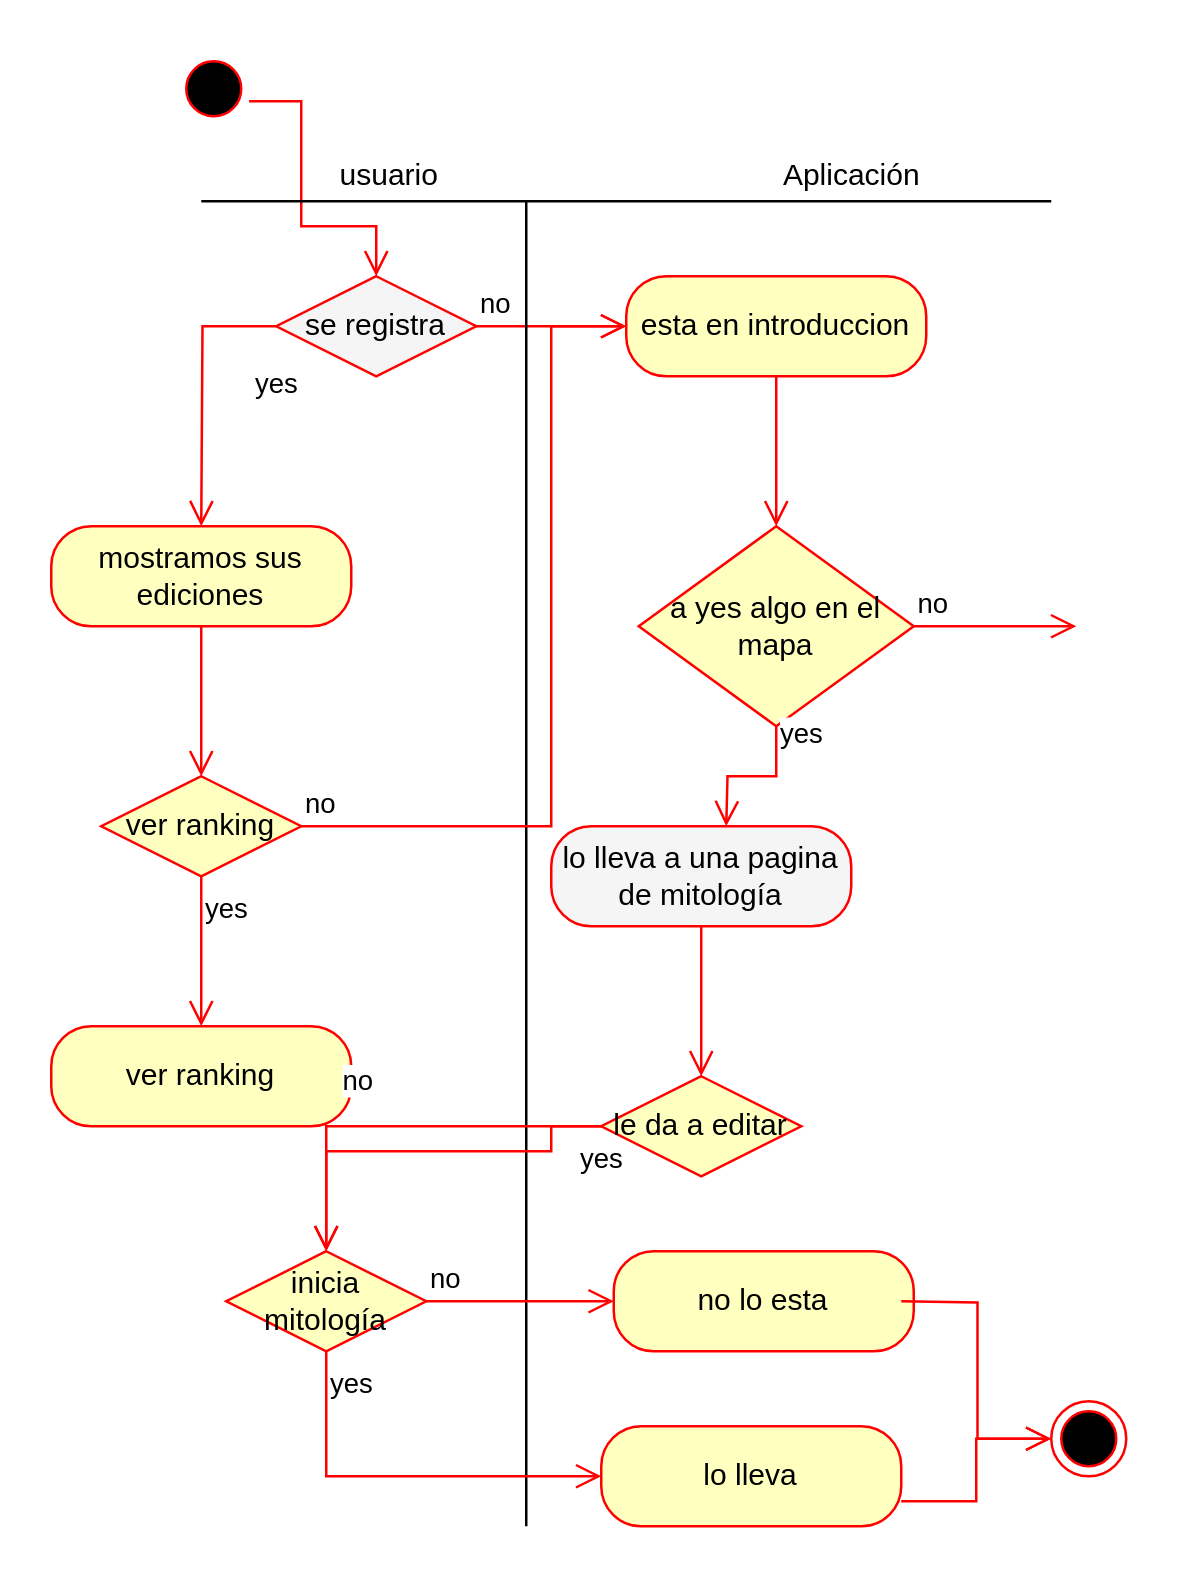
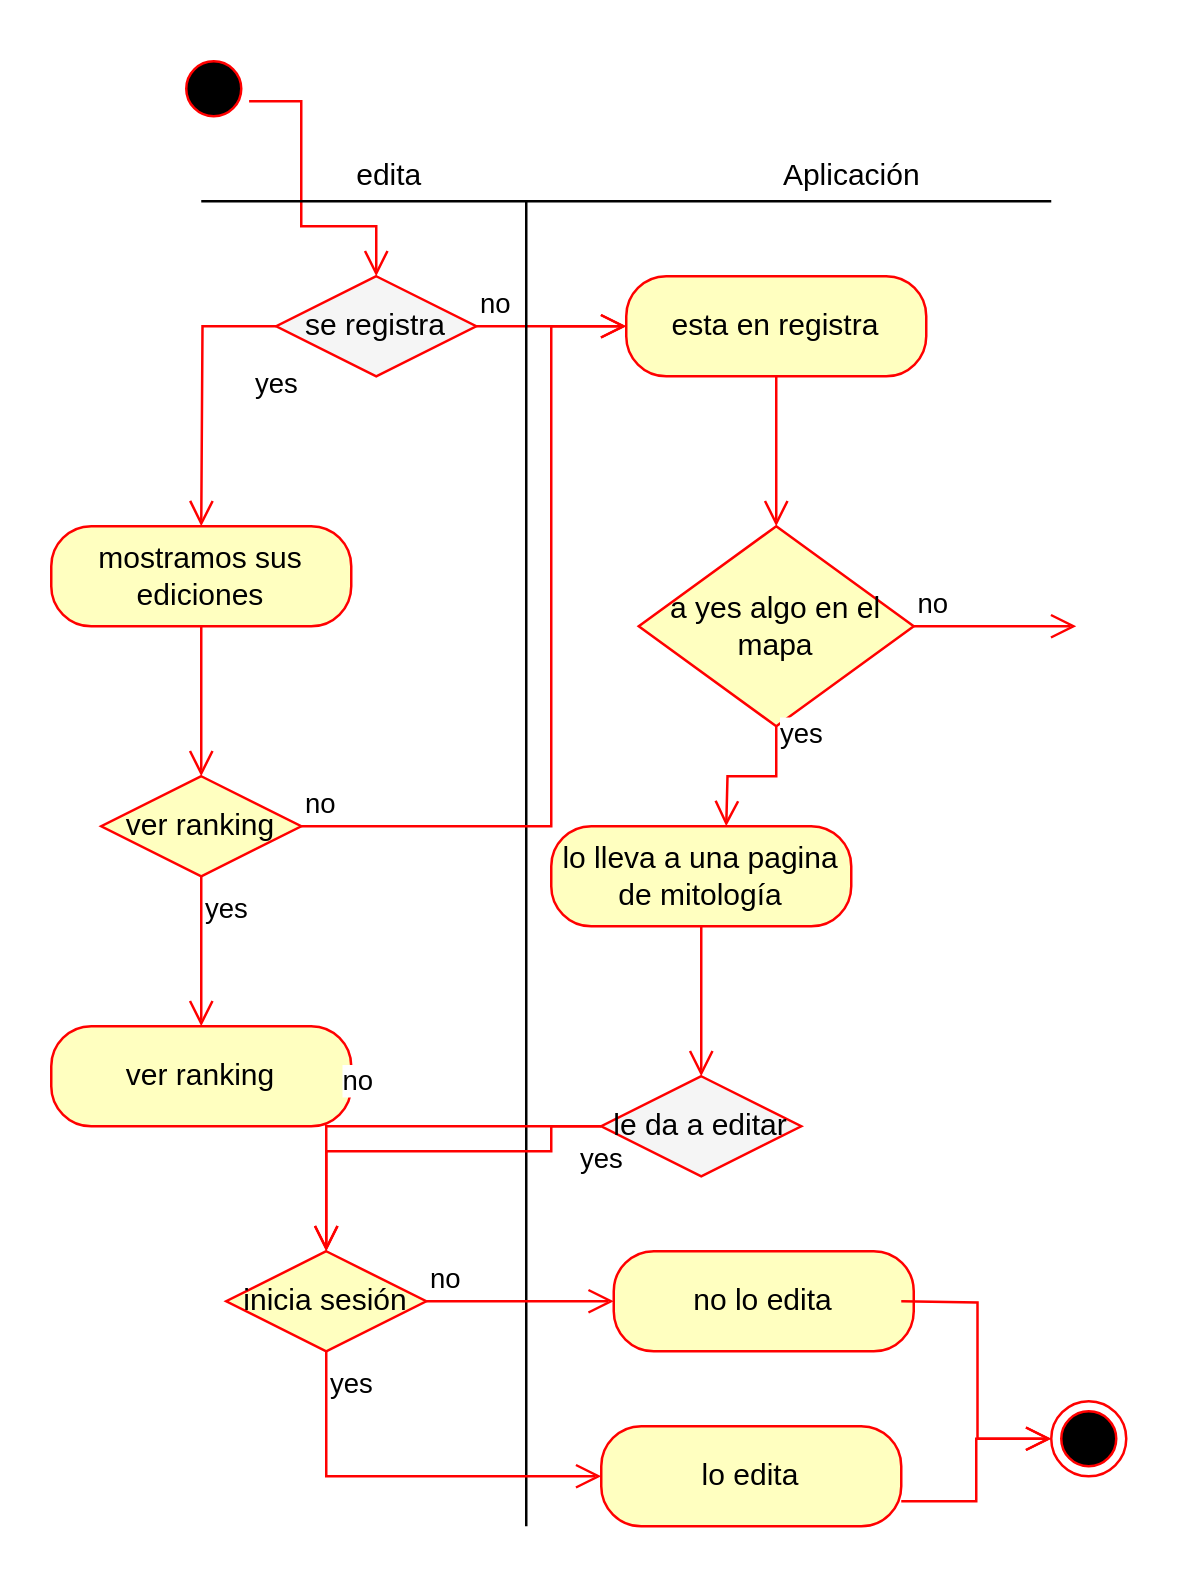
node "usuario": label "usuario" -> "edita"
node "esta en introduccion": label "esta en introduccion" -> "esta en registra"
node "lo lleva a una pagina de mitología": fillcolor #f5f5f5 -> #ffffc0
node "le da a editar": fillcolor #ffffc0 -> #f5f5f5
node "inicia mitología": label "inicia mitología" -> "inicia sesión"
node "no lo esta": label "no lo esta" -> "no lo edita"
node "lo lleva": label "lo lleva" -> "lo edita"
